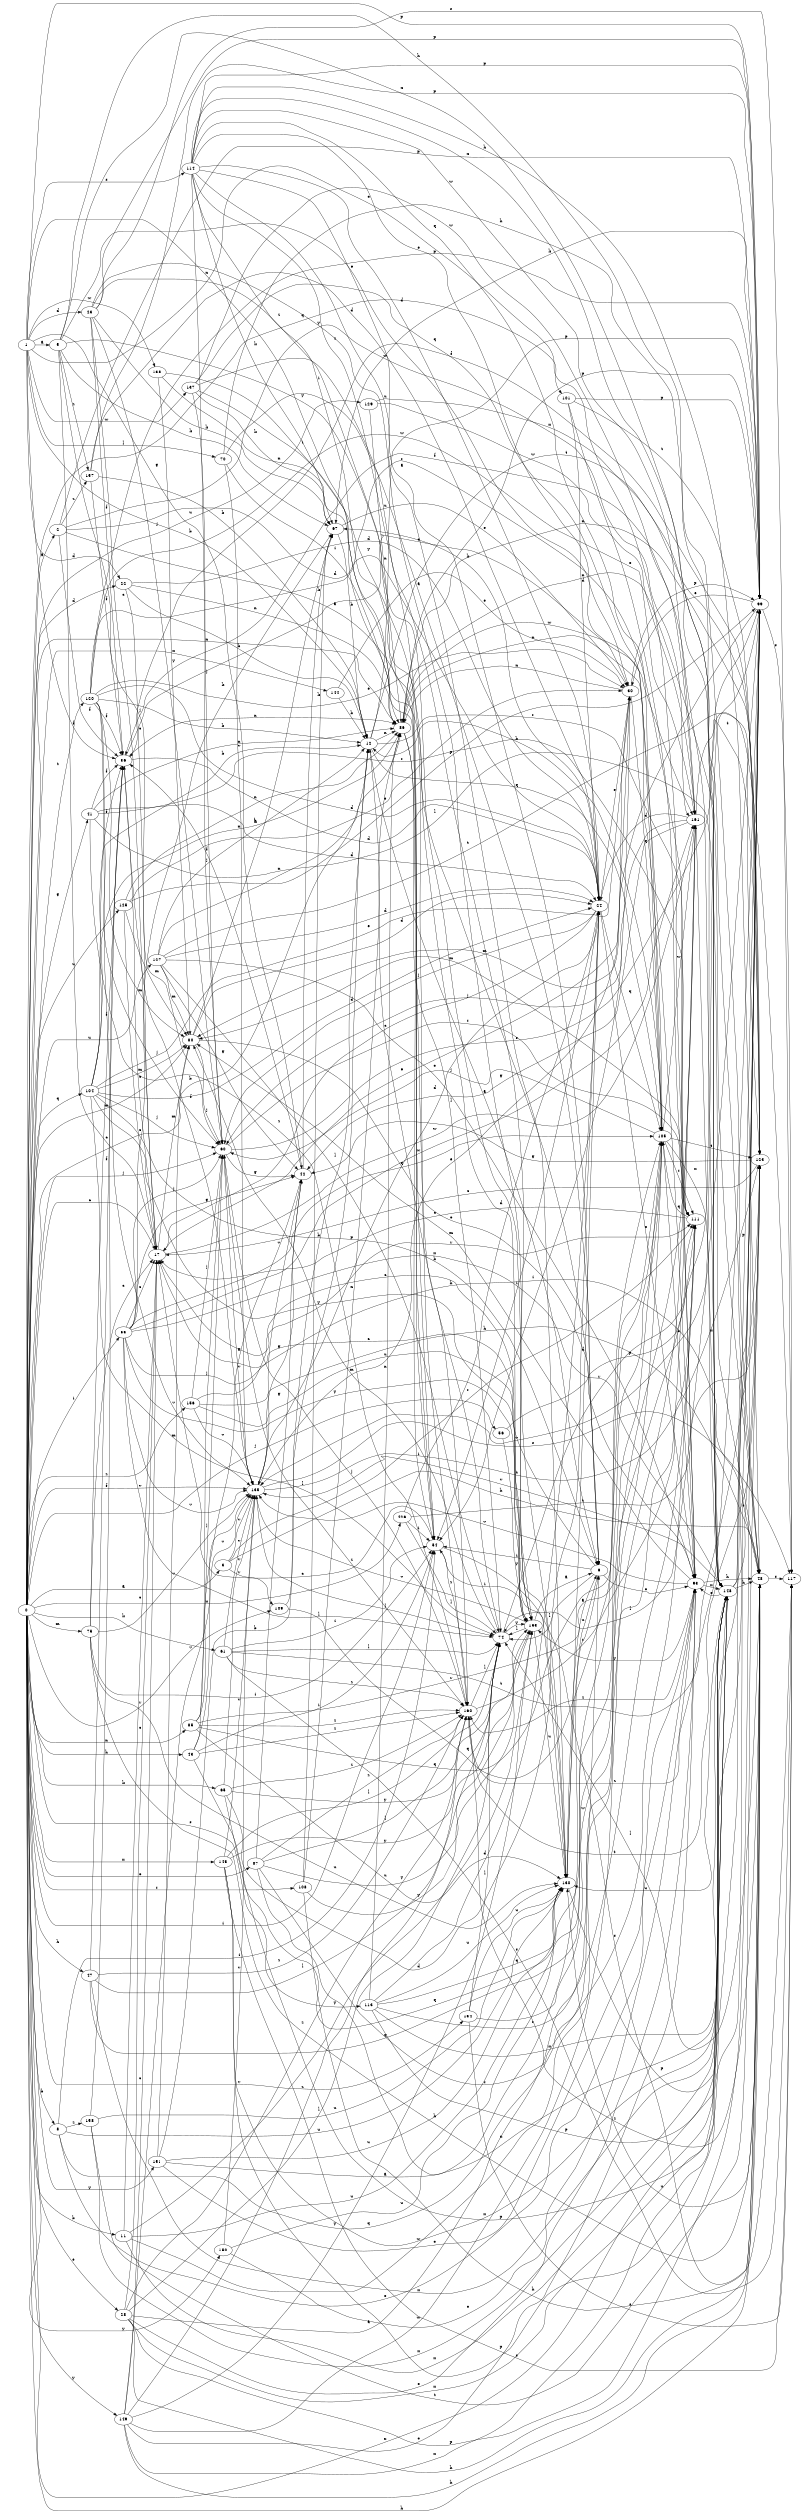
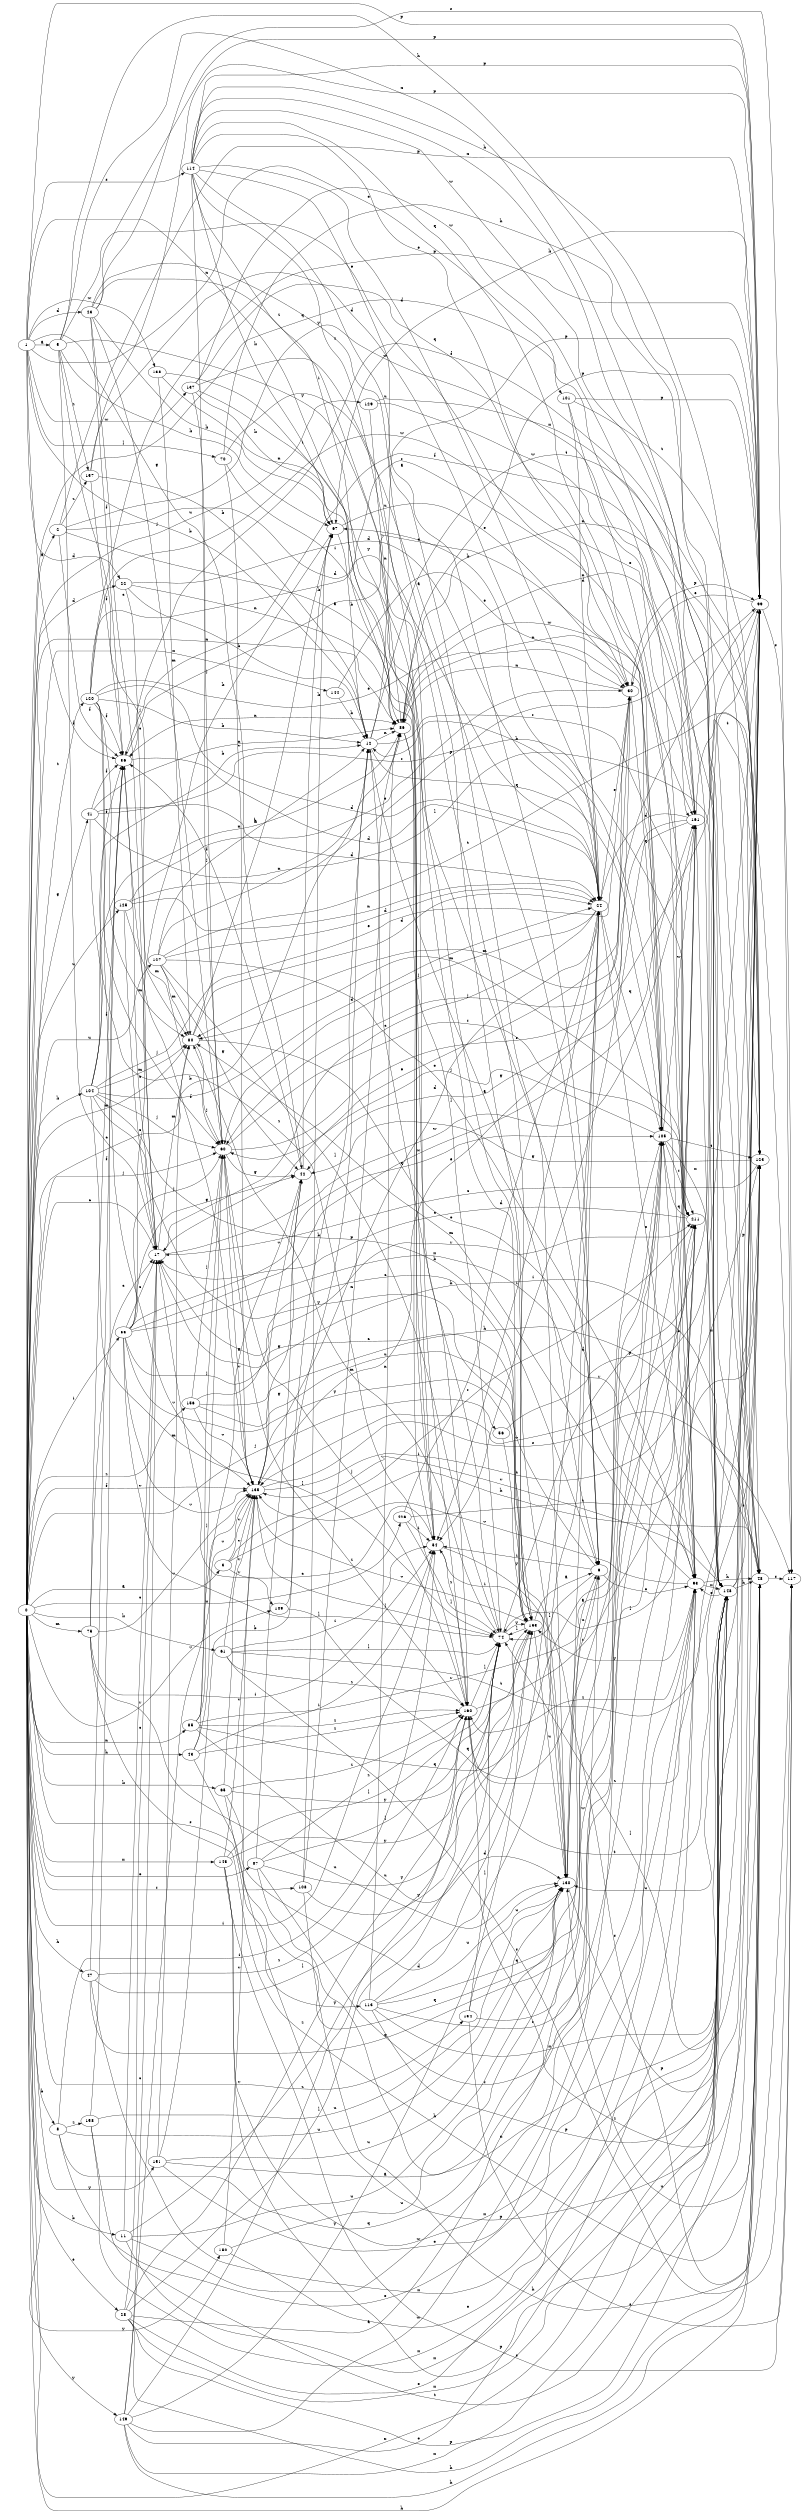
edge "138" -> "80": label "y" -> "m"
edge "125" -> "86": now "125" -> "24"
edge "0" -> "104": label "q" -> "k"
node "111": label "111" -> "211"
